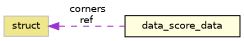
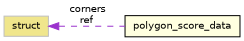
node "data_score_data": label "data_score_data" -> "polygon_score_data"
